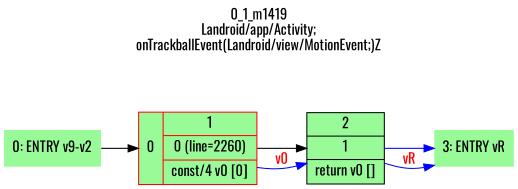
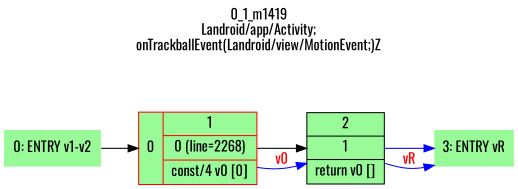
node "0": text "0 (line=2260)" -> "0 (line=2268)"
node "0: ENTRY v9-v2": label "0: ENTRY v9-v2" -> "0: ENTRY v1-v2"
